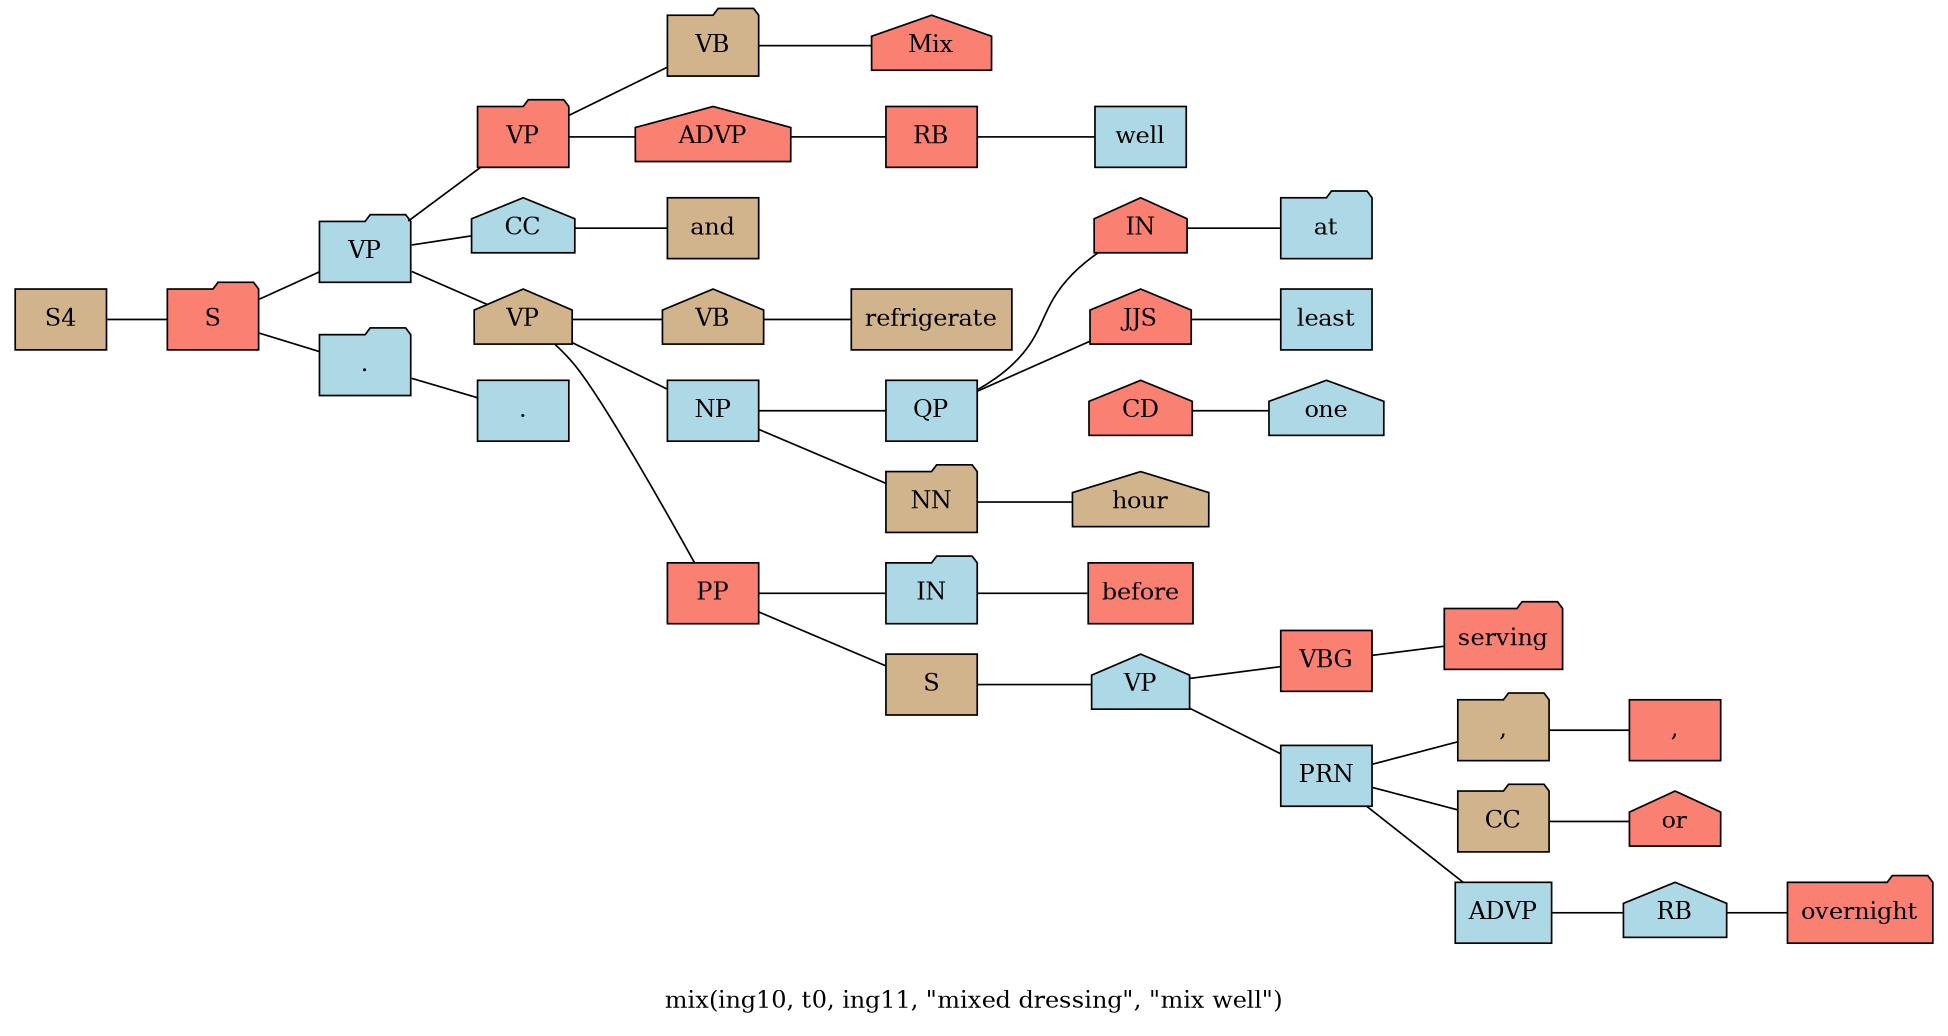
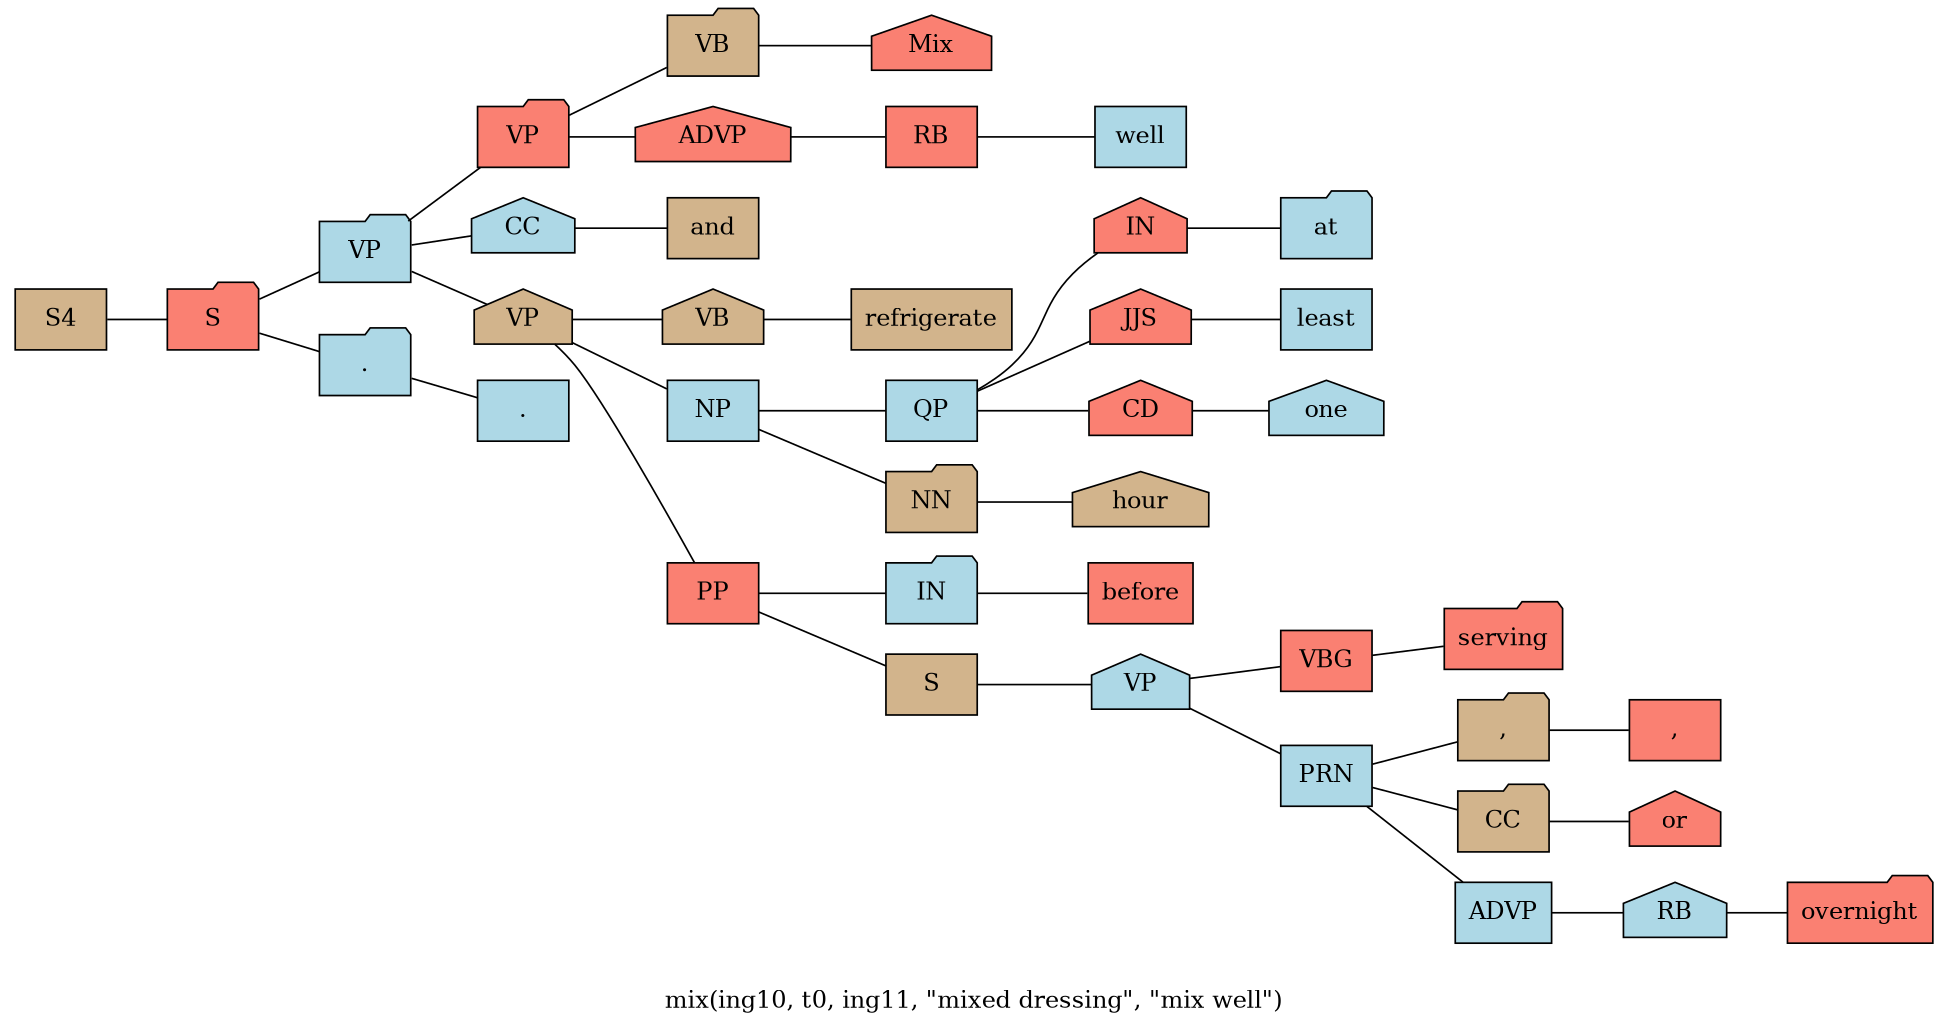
edge "QP" -- "CD": added
